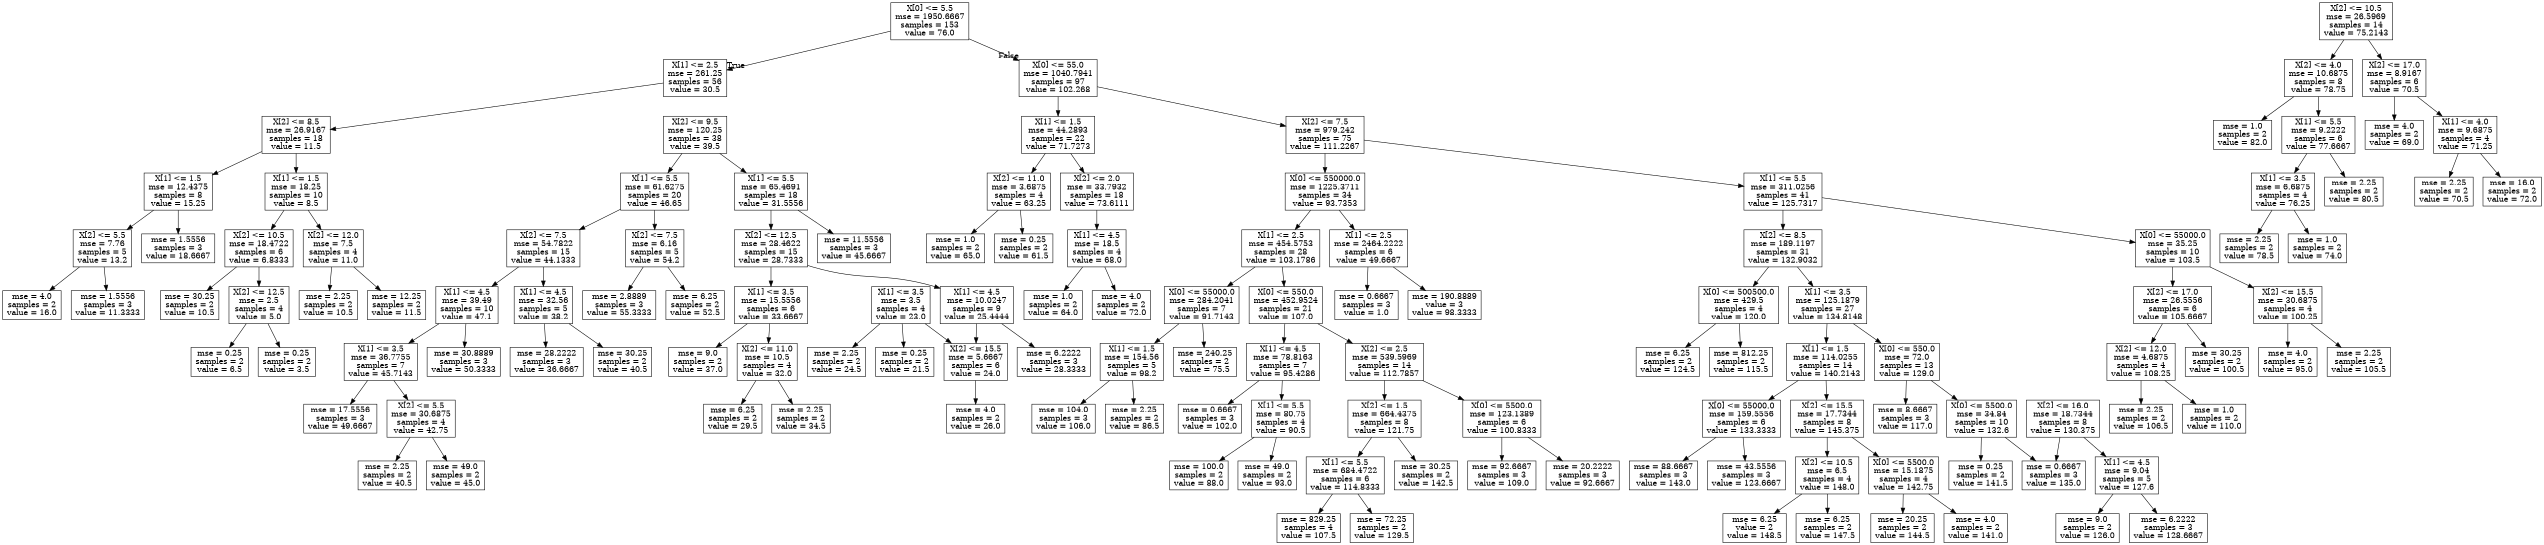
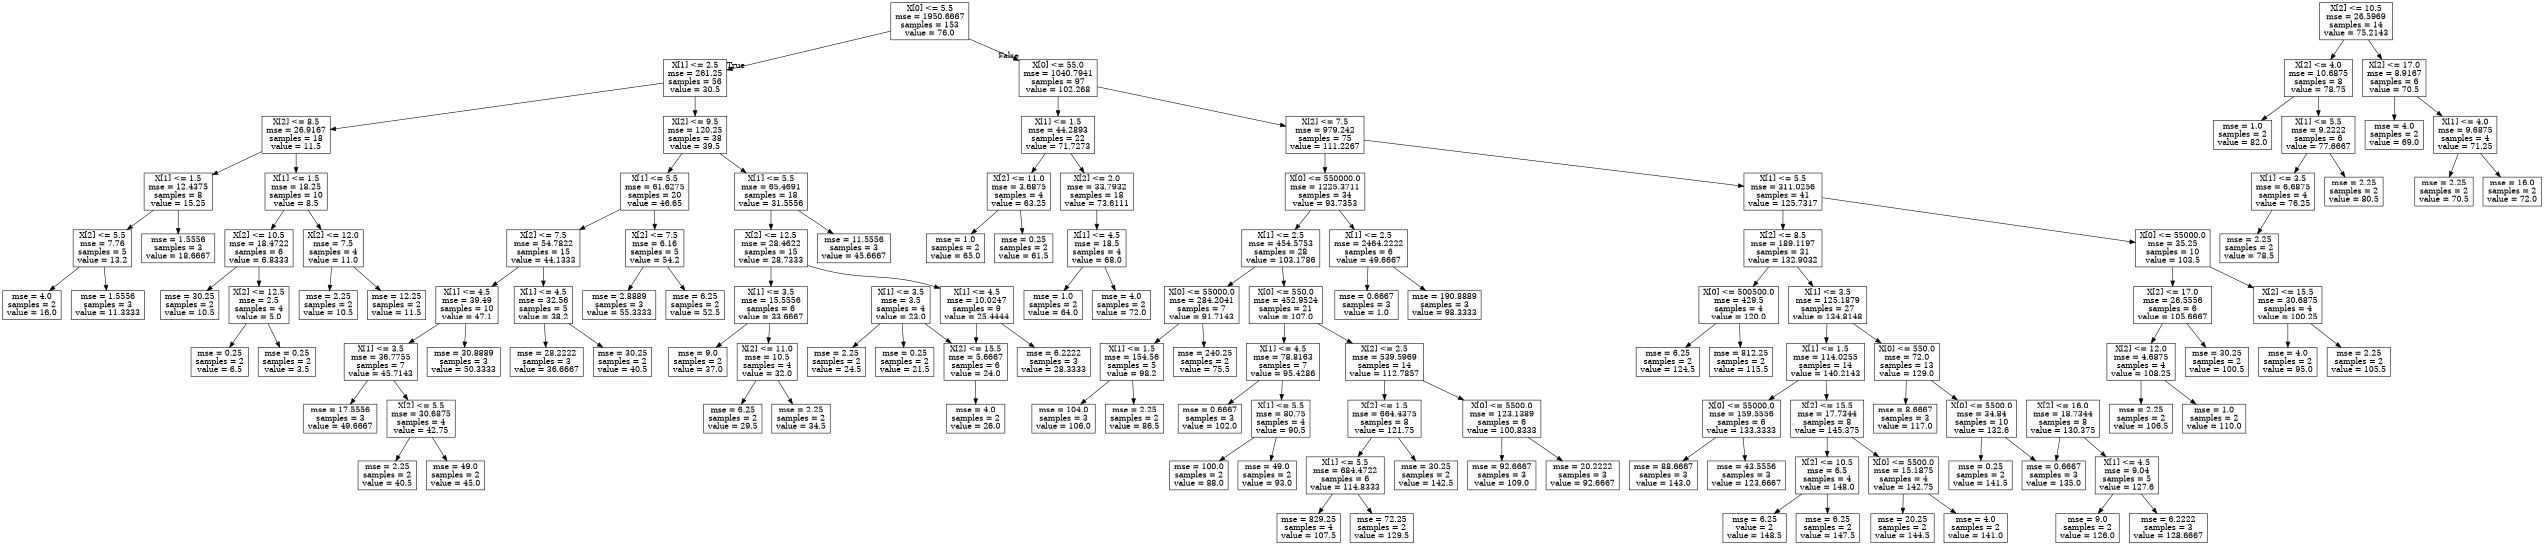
edge "X[1] <= 2.5 mse = 261.25 samples = 56 value = 30.5" -> "X[2] <= 9.5 mse = 120.25 samples = 38 value = 39.5": added
node "mse = 1.0 samples = 2 value = 74.0": removed
node "mse = 190.8889 value = 3 value = 98.3333": label "mse = 190.8889 value = 3 value = 98.3333" -> "mse = 190.8889 samples = 3 value = 98.3333"
